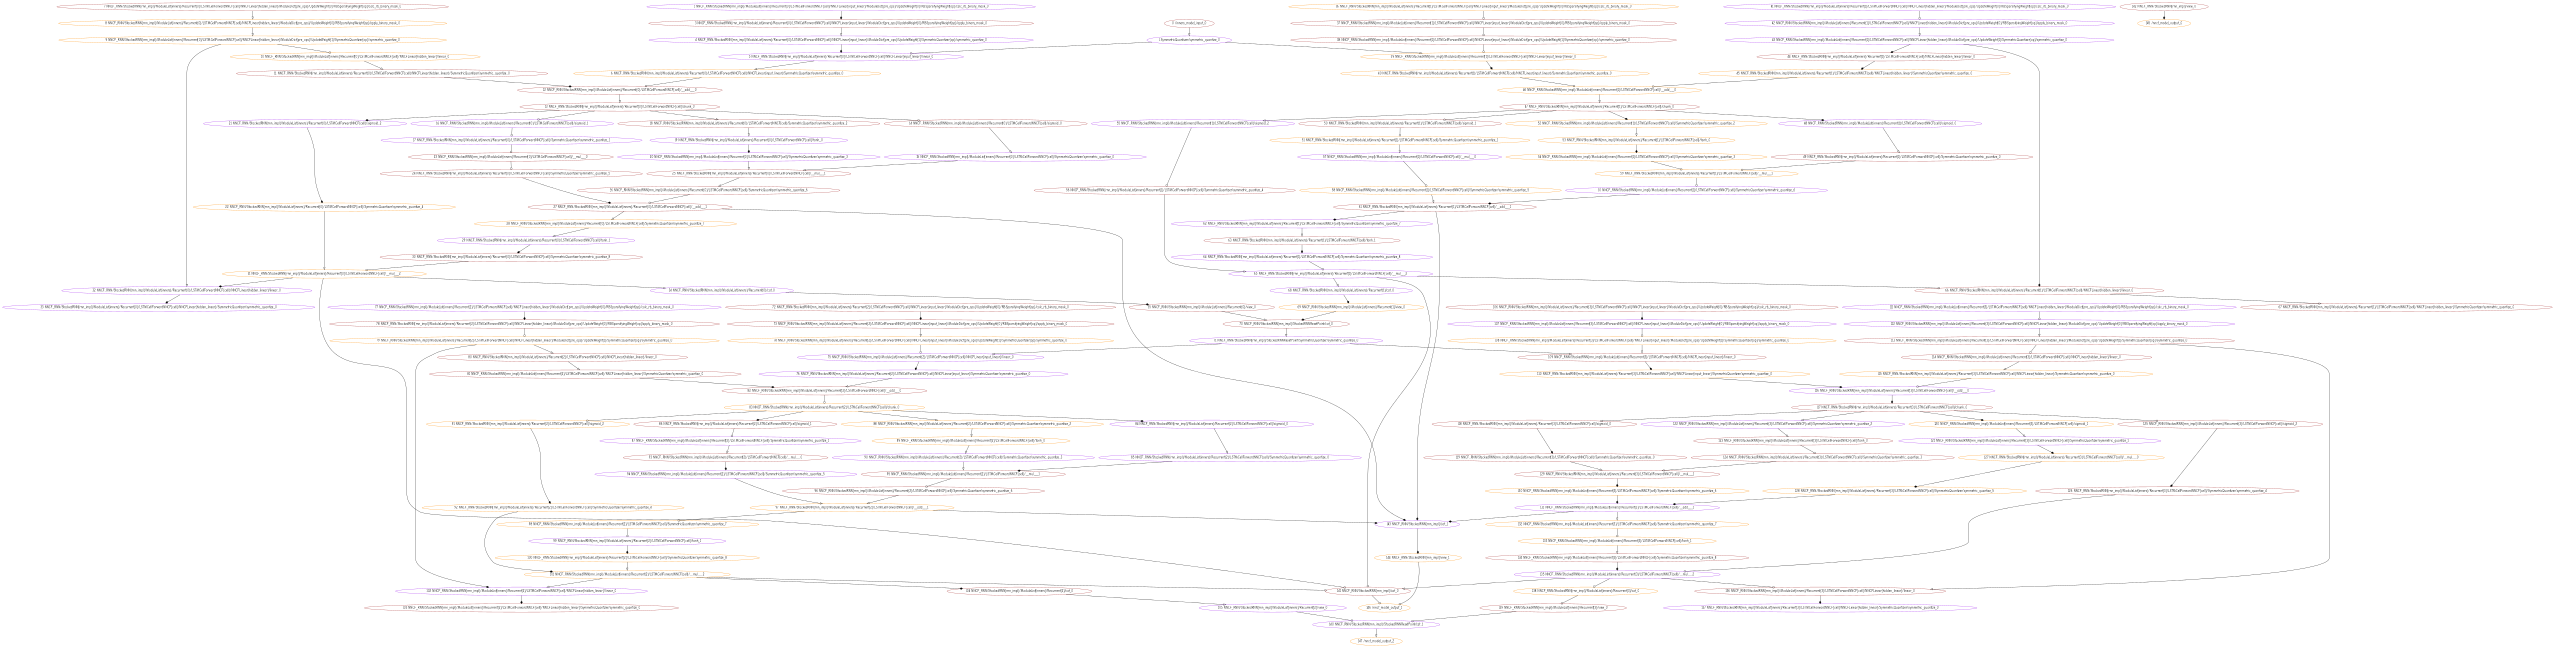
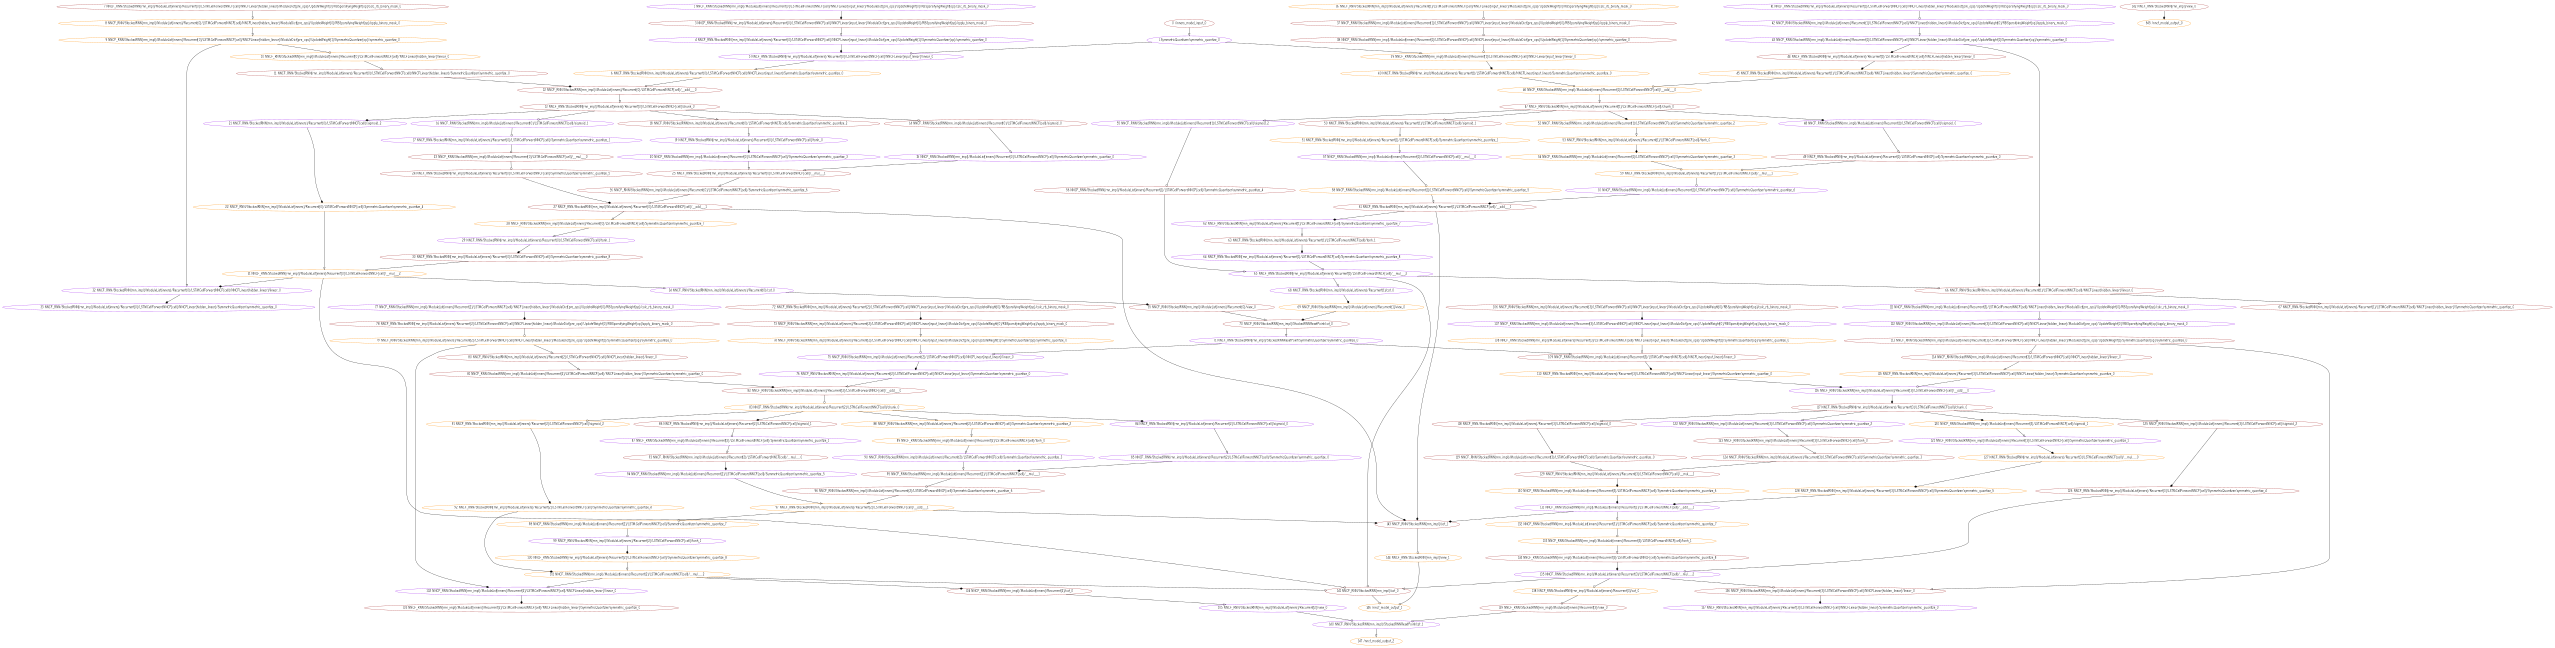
node "145 /nncf_model_output_0": label "145 /nncf_model_output_0" -> "845 /nncf_model_output_0"
node "143 NNCF_RNN/StackedRNN[rnn_impl]/cat_1": color purple -> brown
edge "143 NNCF_RNN/StackedRNN[rnn_impl]/cat_1" -> "144 NNCF_RNN/StackedRNN[rnn_impl]/view_1": arrowhead diamond -> odot
